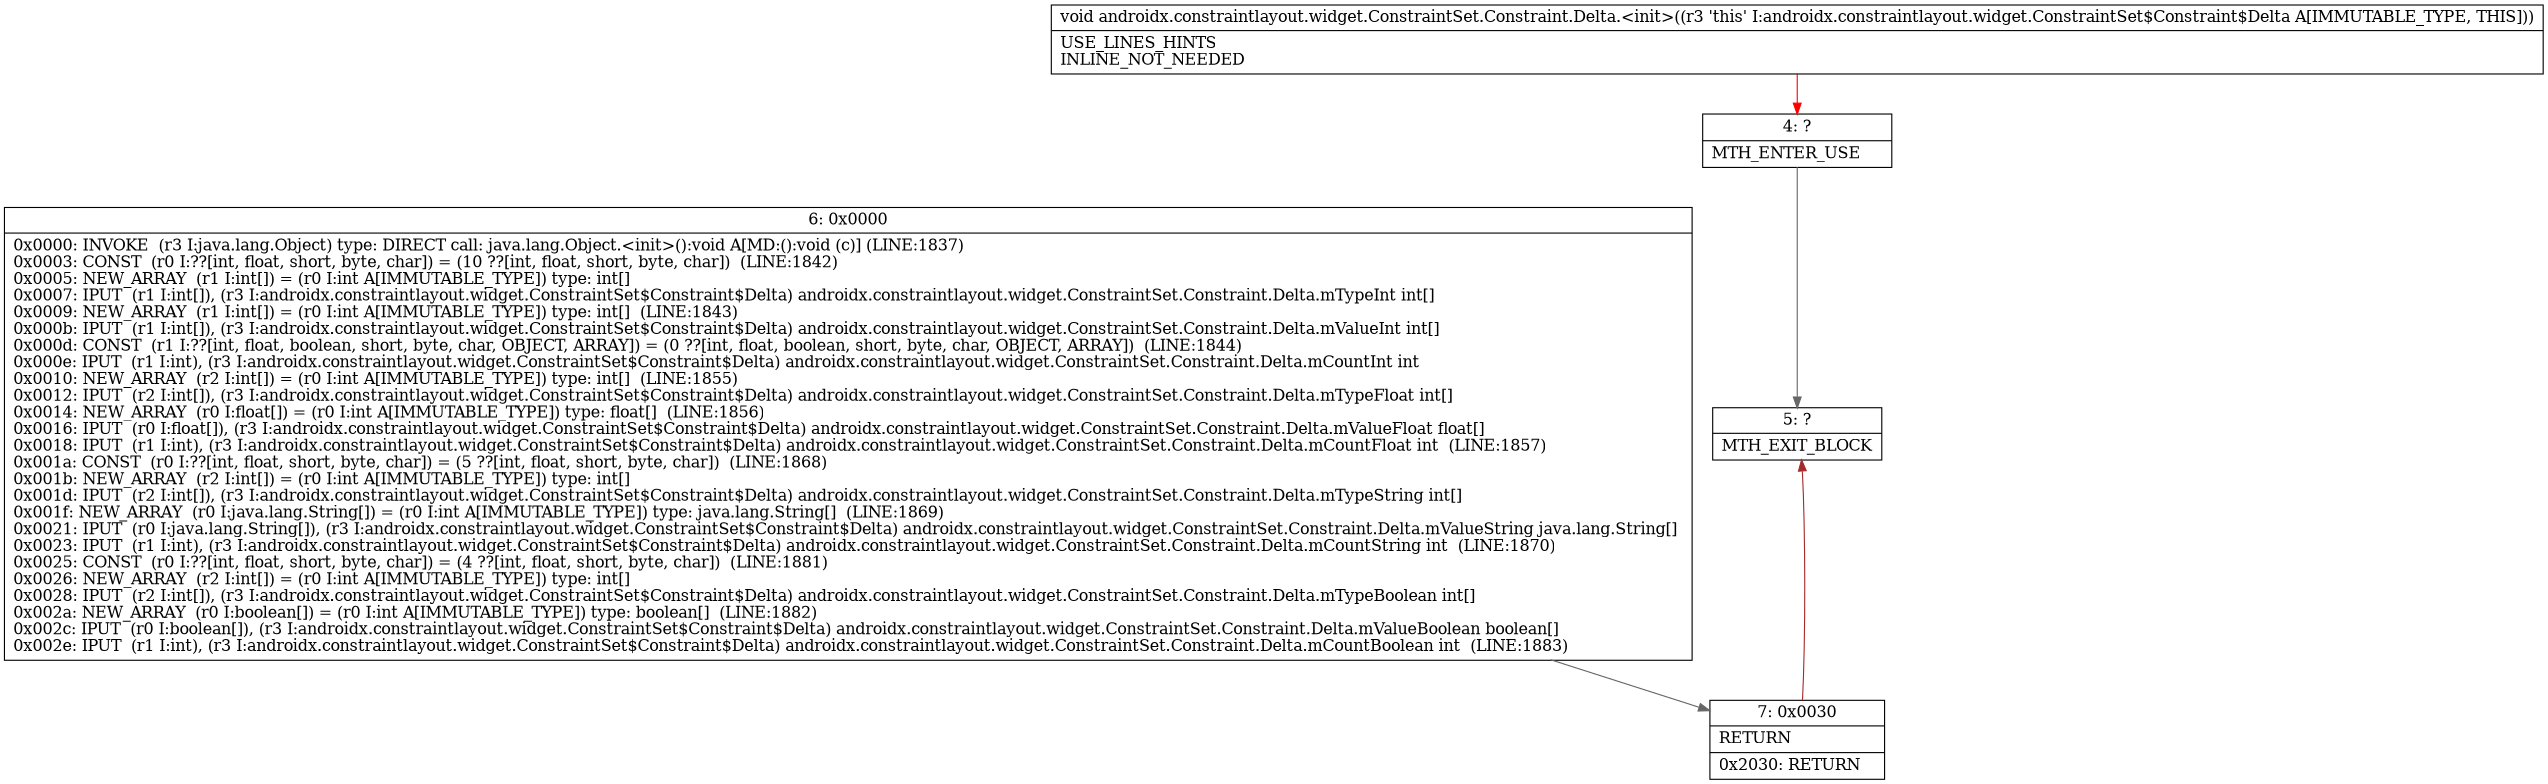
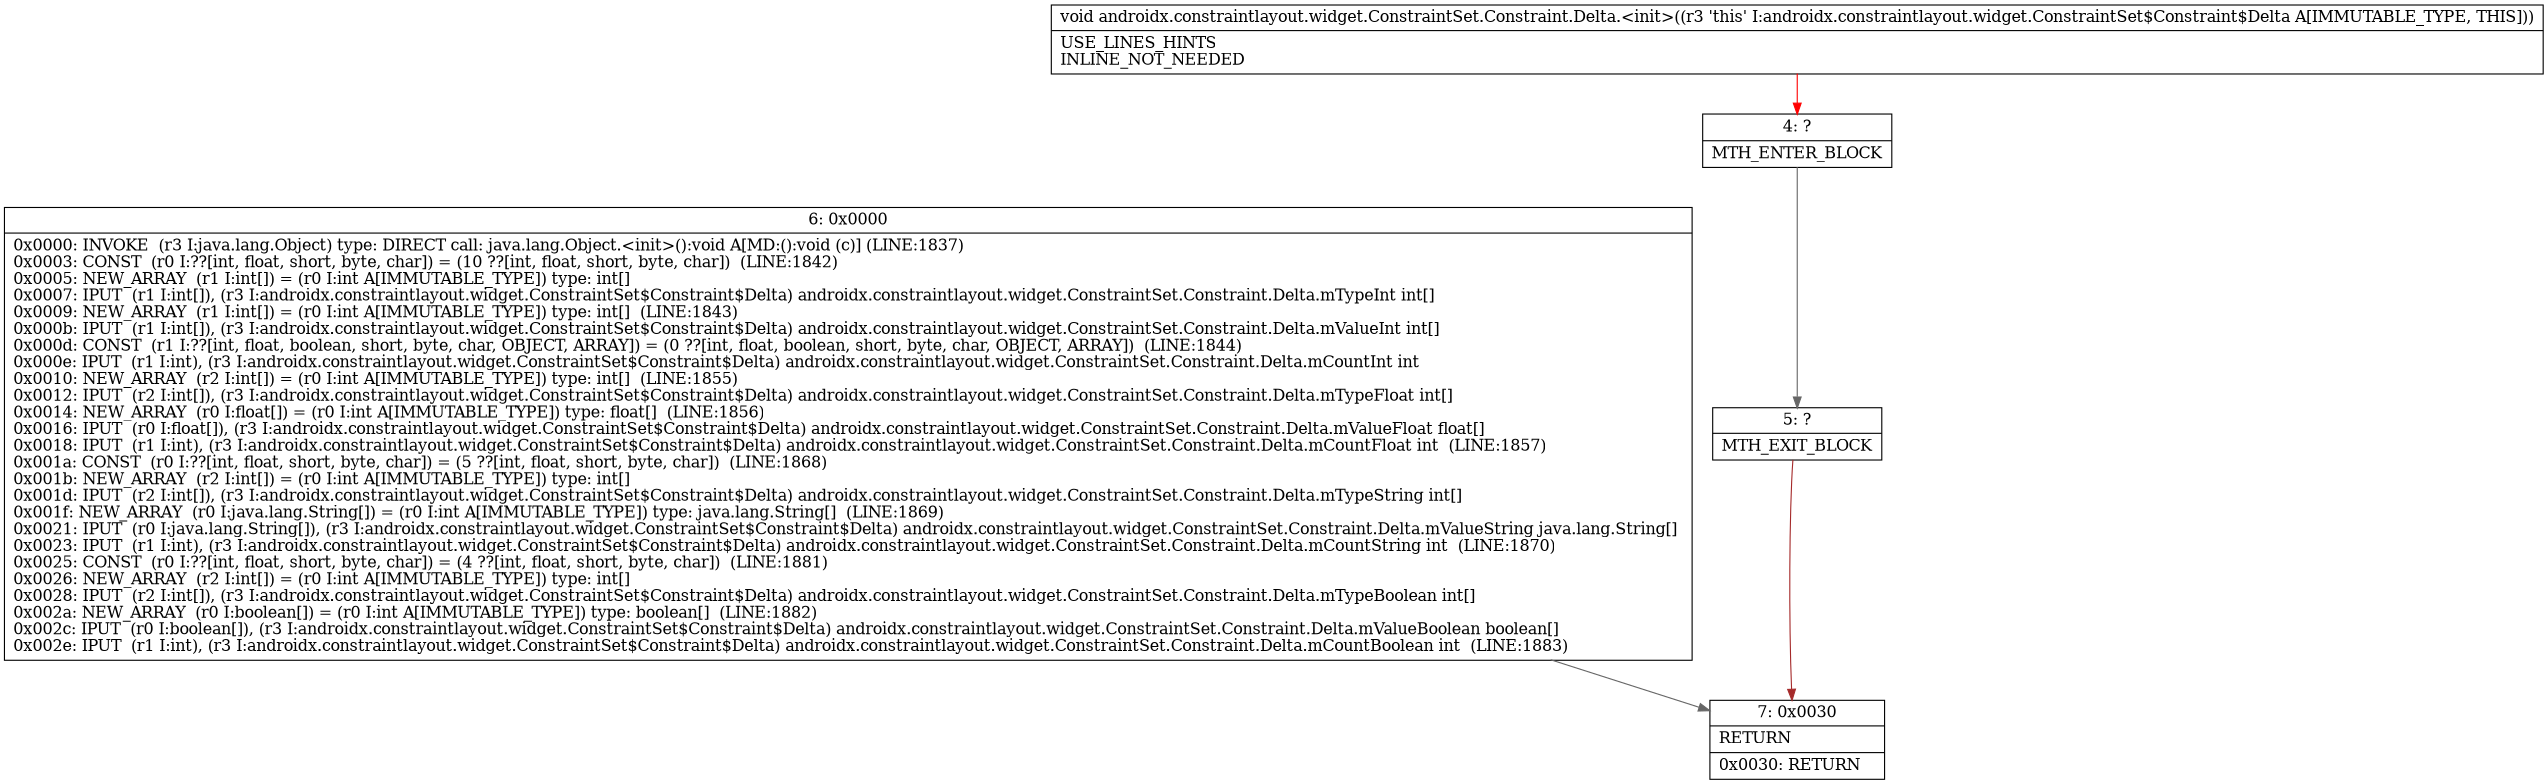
node "4: ?": text "MTH_ENTER_USE" -> "MTH_ENTER_BLOCK"
edge "7: 0x0030" -> "5: ?": reversed
node "7: 0x0030": text "0x2030: RETURN" -> "0x0030: RETURN"
